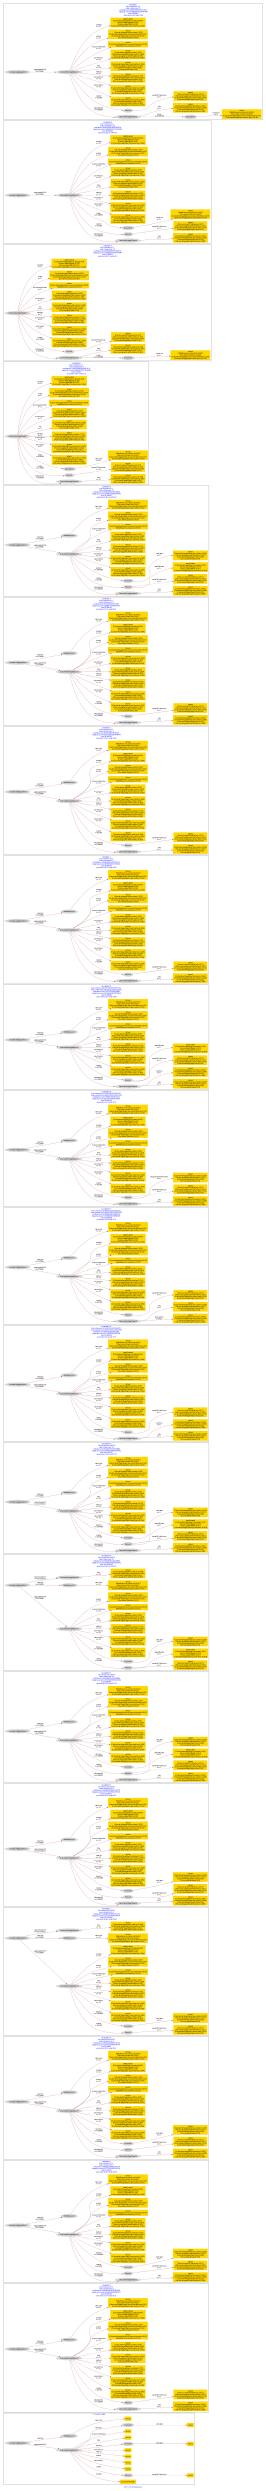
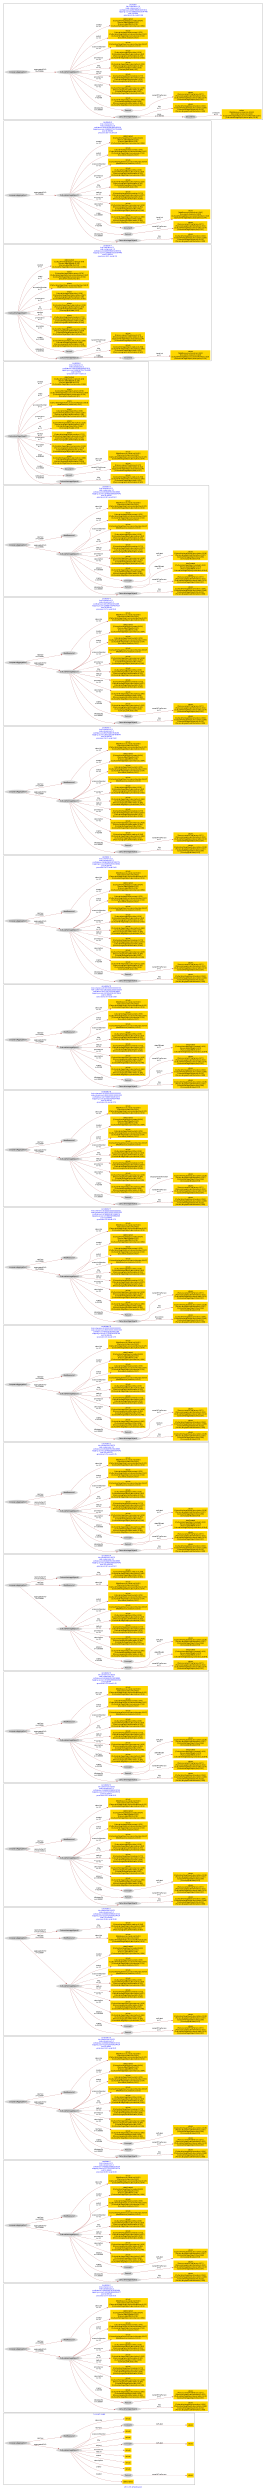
node "accessionNumber": label "accessionNumber" -> "dateCreated"
